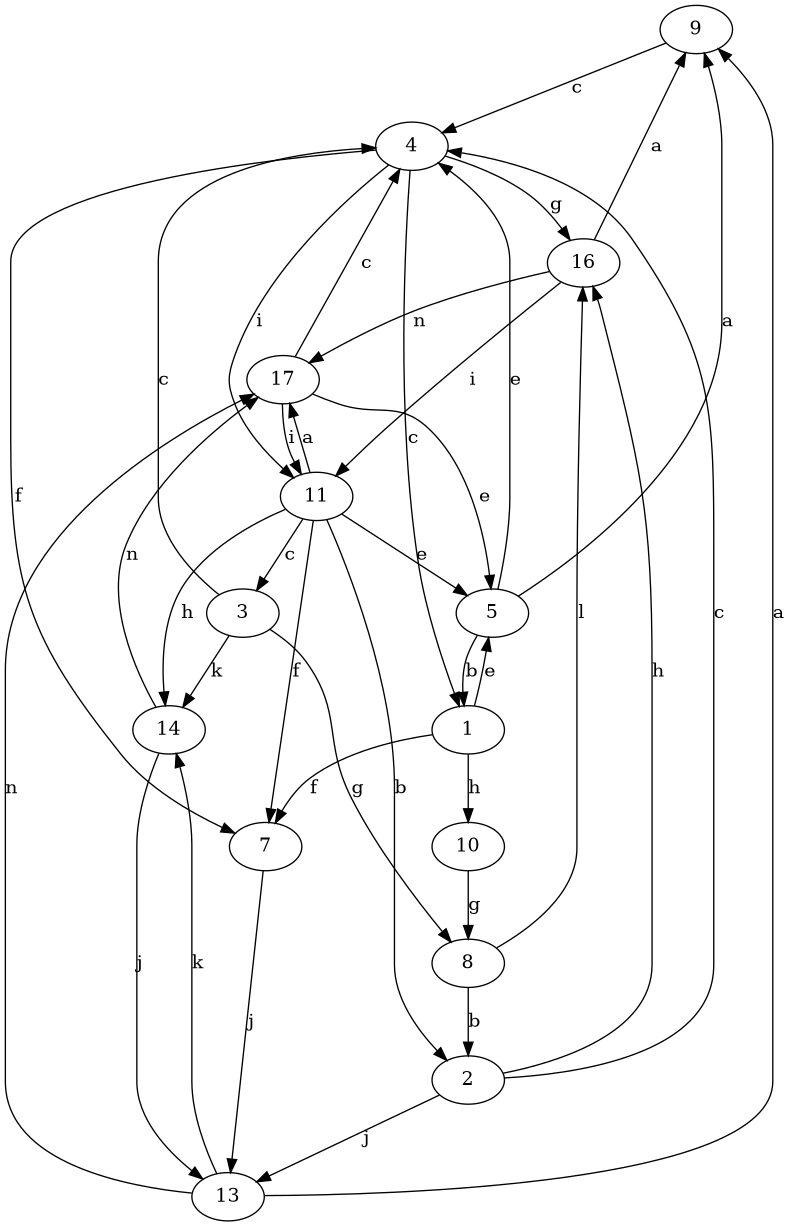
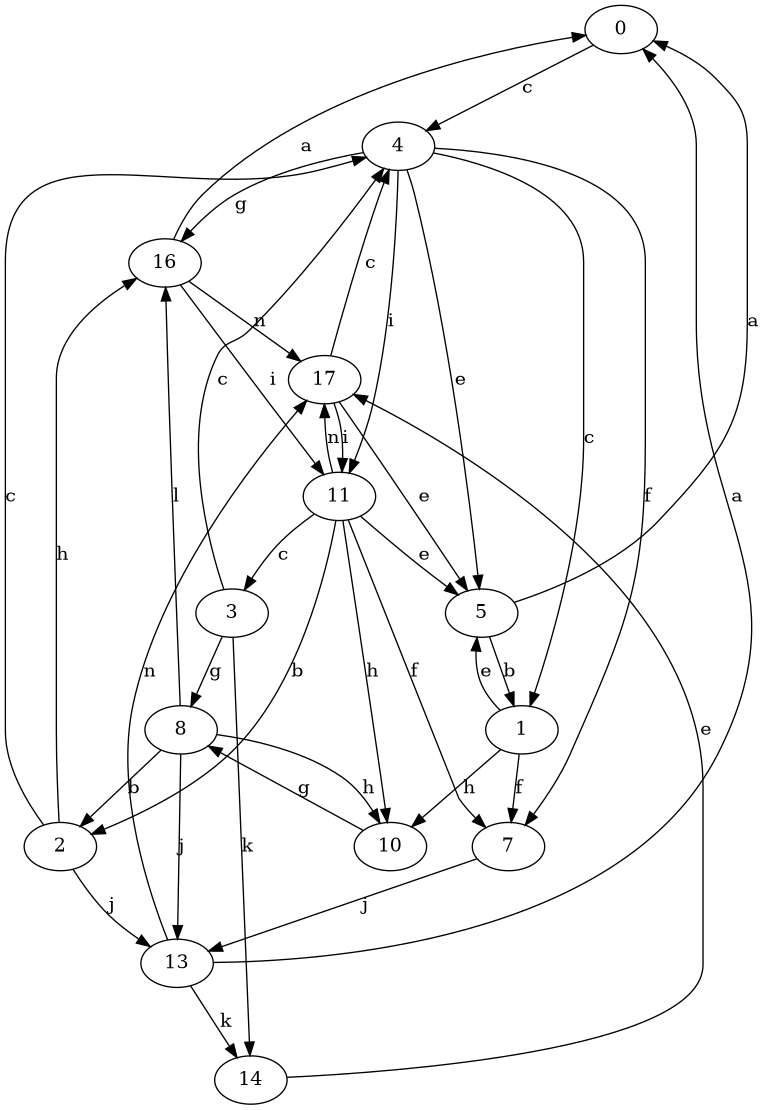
node "9": label "9" -> "0"
edge "5" -> "4": reversed
edge "11" -> "17": label "a" -> "n"
edge "14" -> "17": label "n" -> "e"
edge "11" -> "14": now "11" -> "10"
edge "8" -> "10": added, label "h"
edge "14" -> "13": now "8" -> "13"
